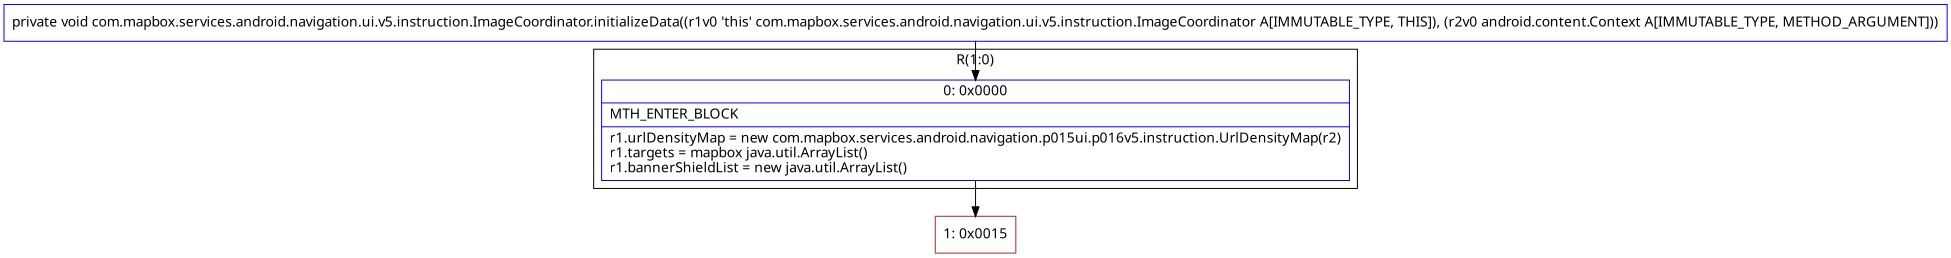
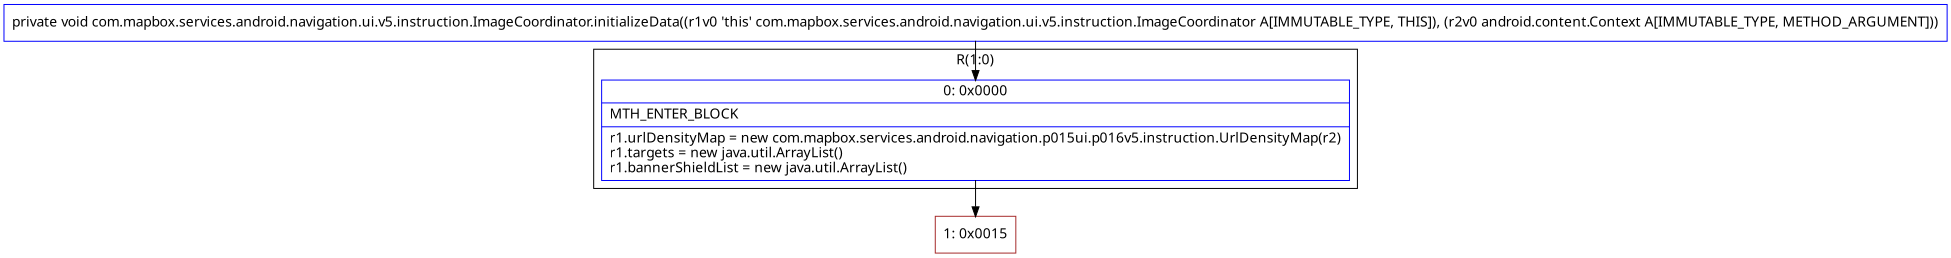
node "0: 0x0000": text "r1.targets = mapbox java.util.ArrayList()" -> "r1.targets = new java.util.ArrayList()"
